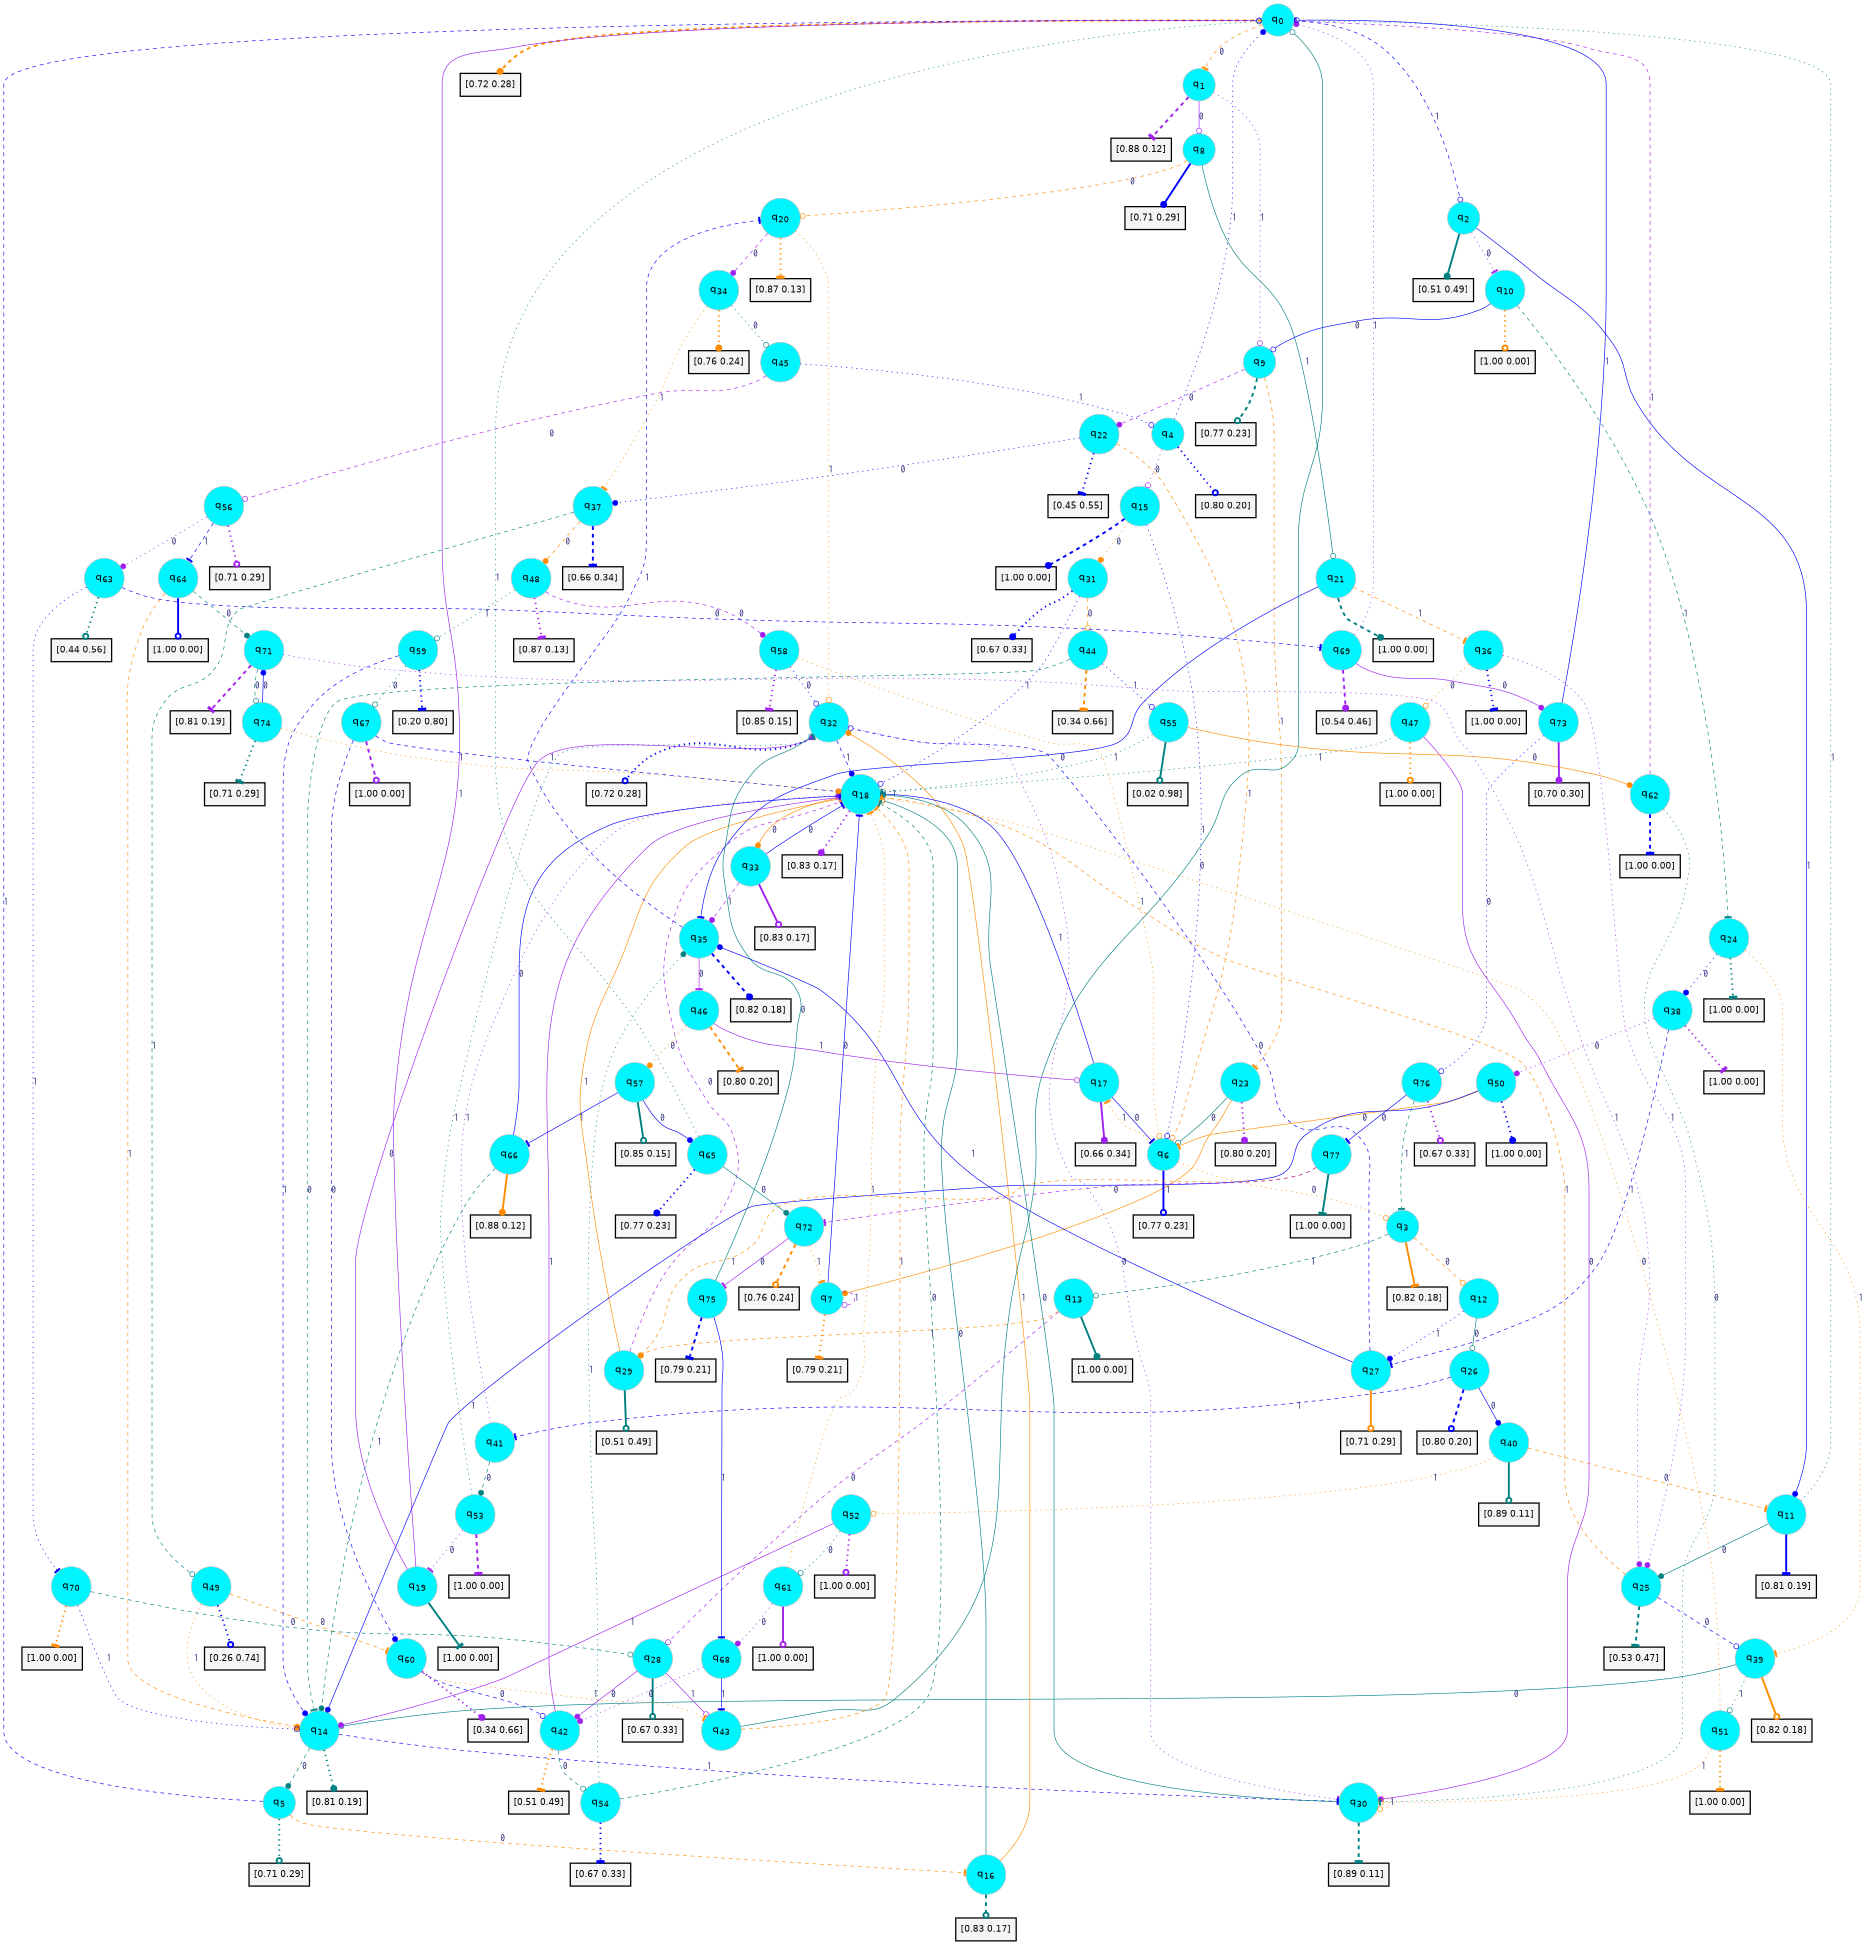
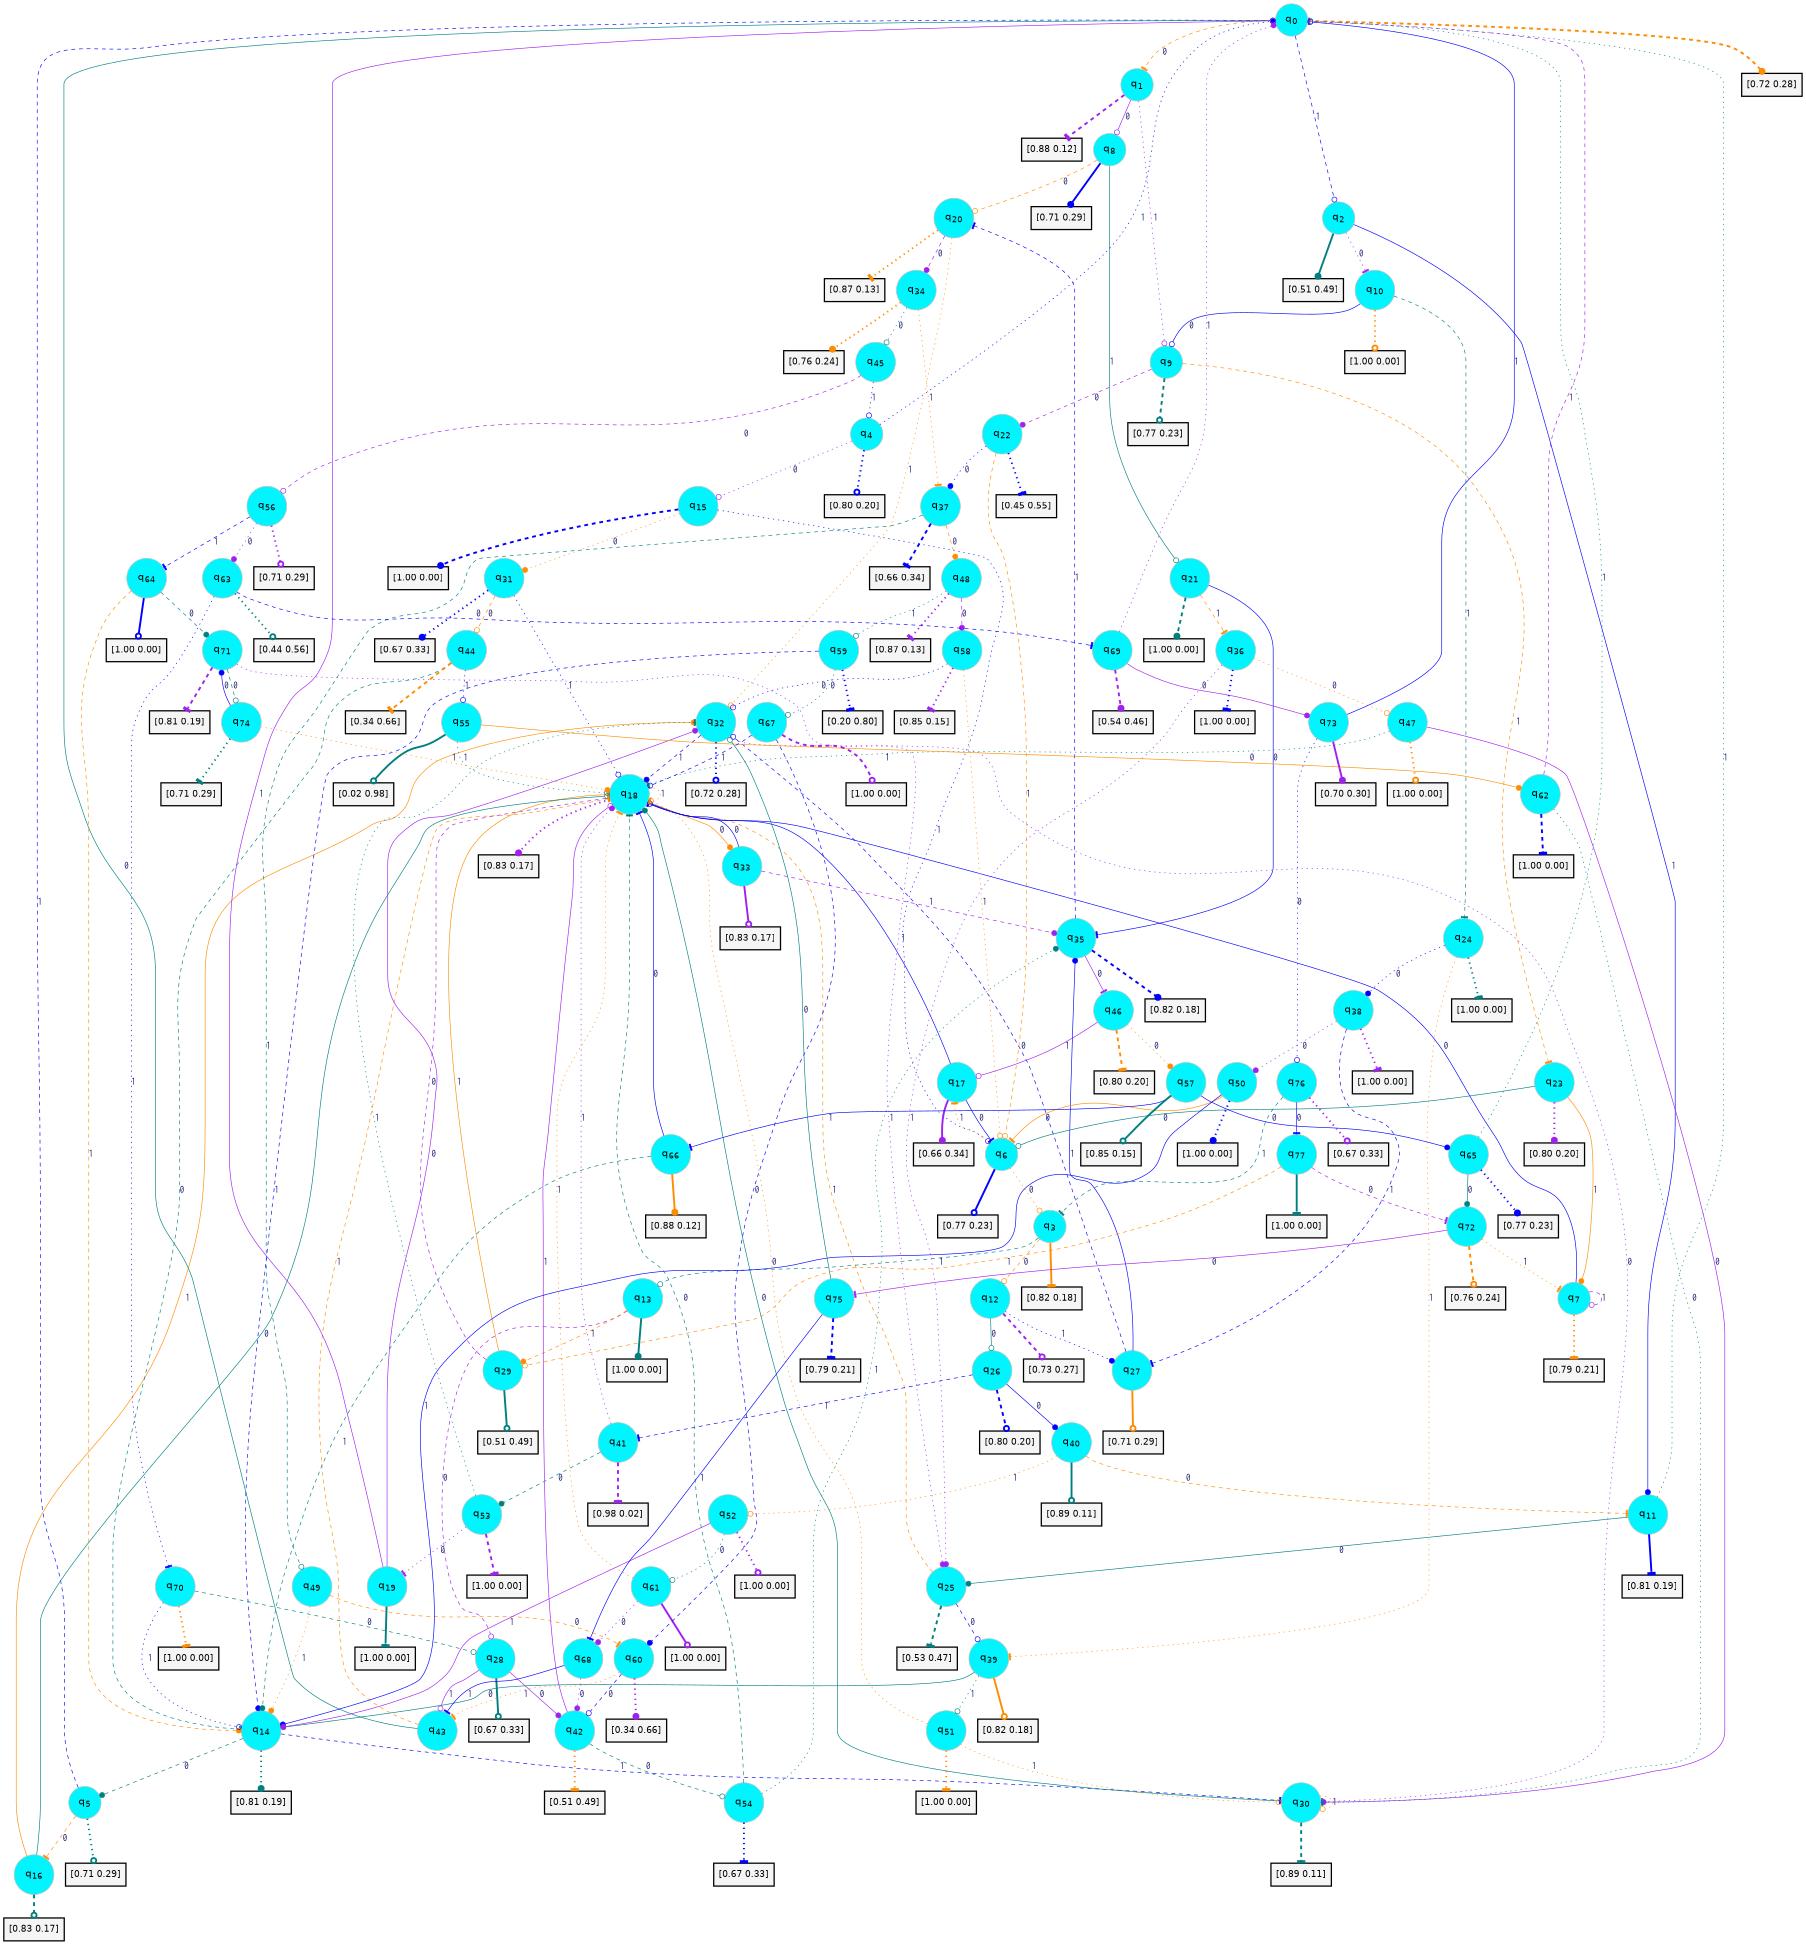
node "[0.73 0.27]": added
node "[0.98 0.02]": added
node "[0.26 0.74]": removed
